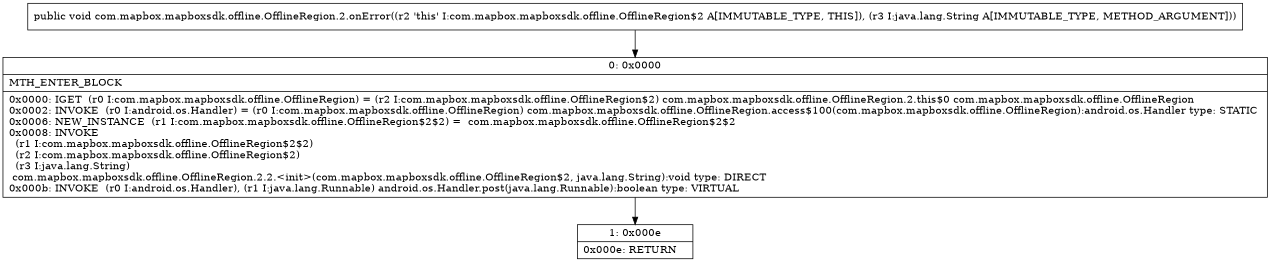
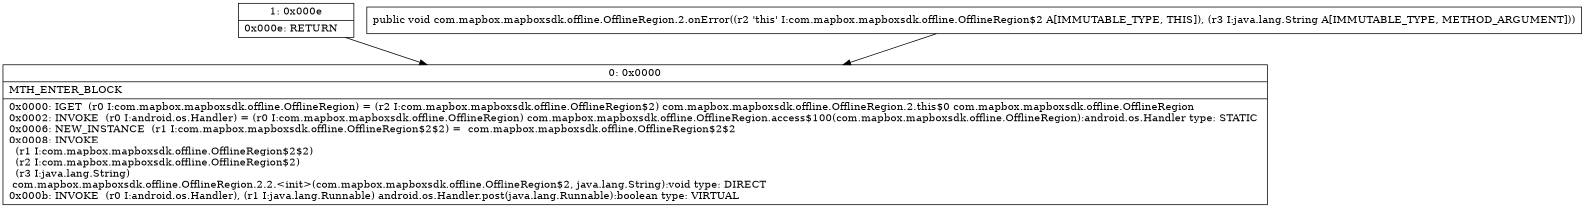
edge "0: 0x0000" -> "1: 0x000e": reversed
